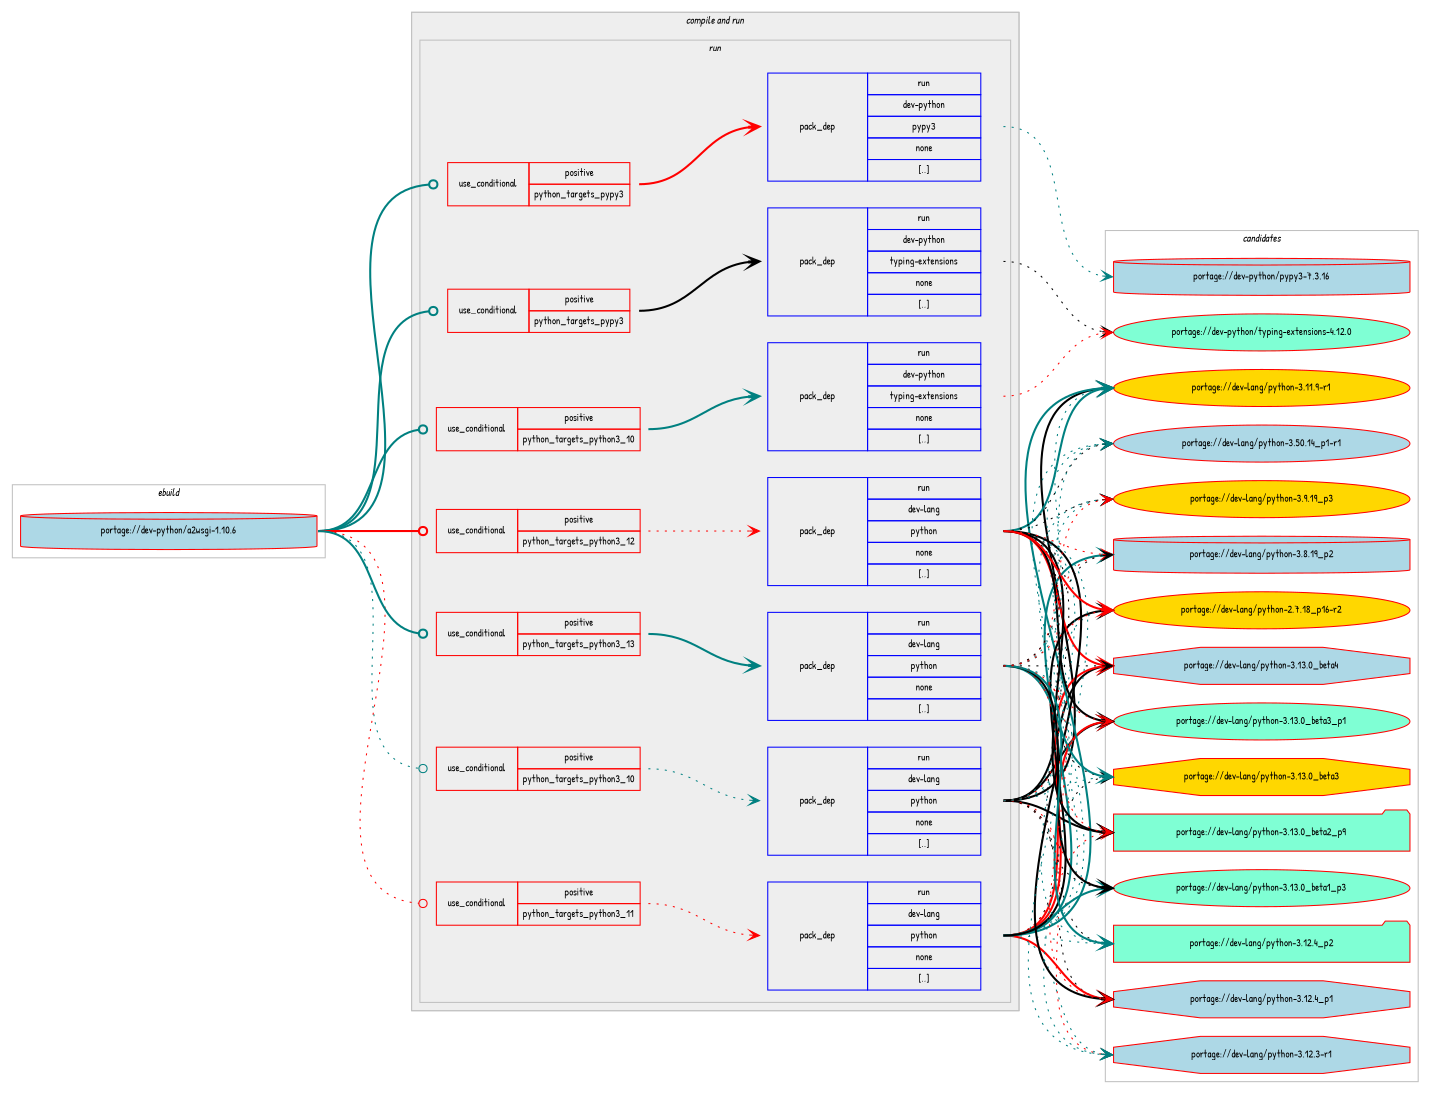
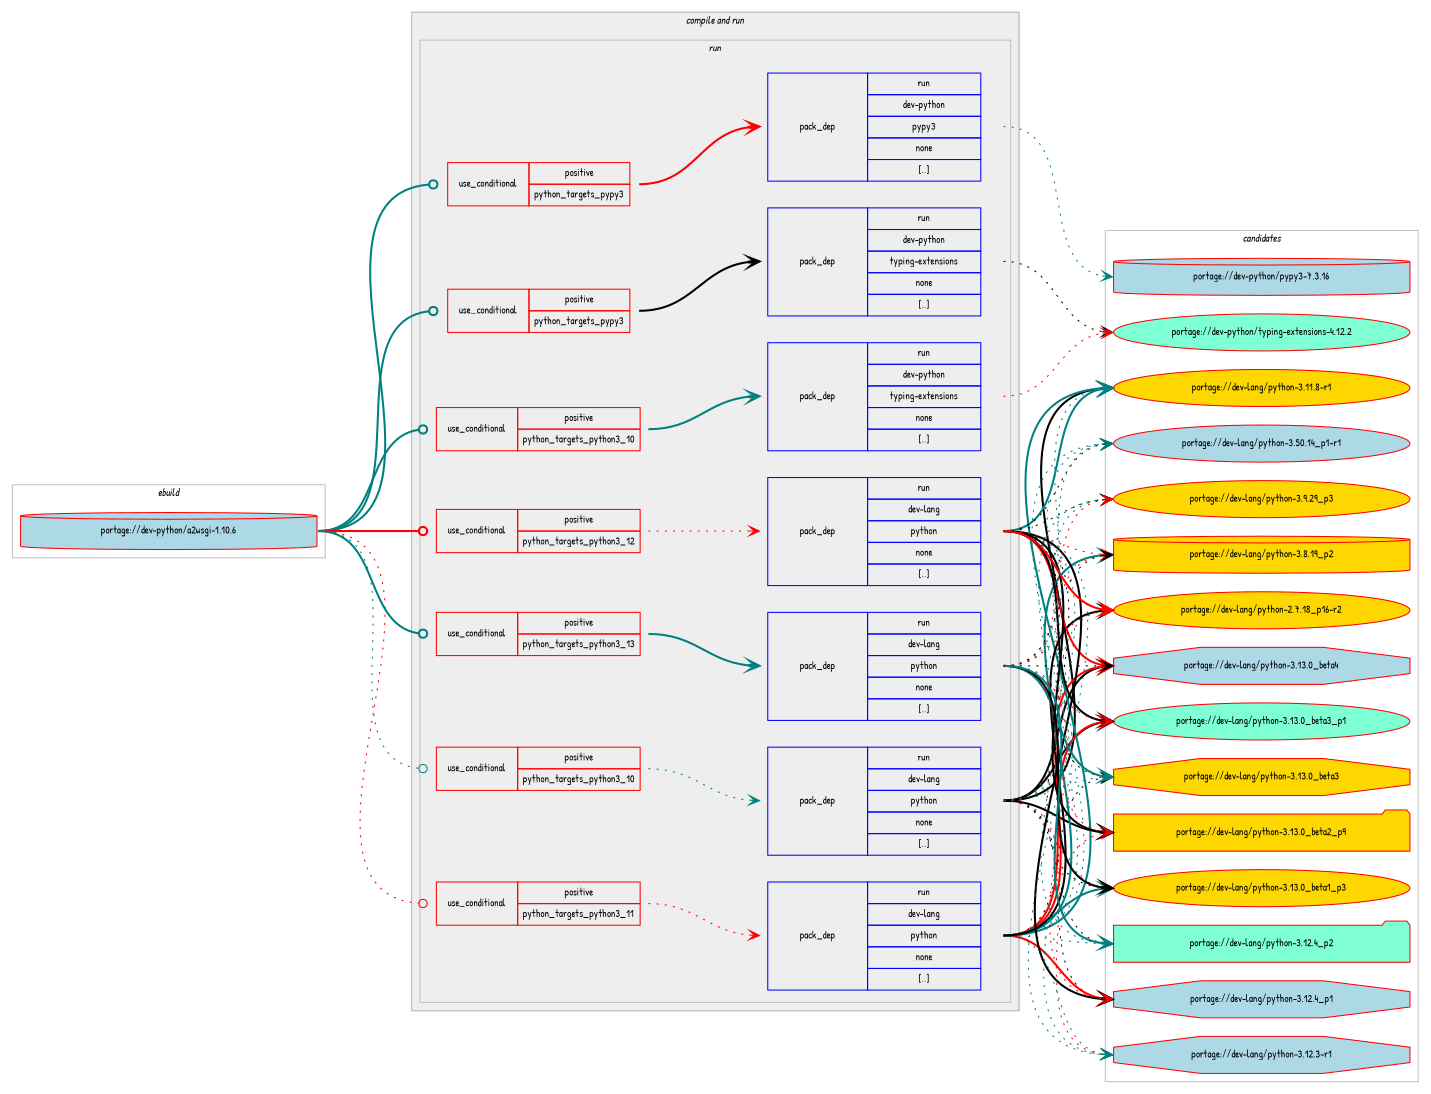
node "portage://dev-python/typing-extensions-4.12.0": label "portage://dev-python/typing-extensions-4.12.0" -> "portage://dev-python/typing-extensions-4.12.2"
node "portage://dev-lang/python-3.11.9-r1": label "portage://dev-lang/python-3.11.9-r1" -> "portage://dev-lang/python-3.11.8-r1"
node "portage://dev-lang/python-3.9.19_p3": label "portage://dev-lang/python-3.9.19_p3" -> "portage://dev-lang/python-3.9.29_p3"
node "portage://dev-lang/python-3.8.19_p2": fillcolor lightblue -> gold
node "portage://dev-lang/python-3.13.0_beta2_p9": fillcolor aquamarine -> gold
node "portage://dev-lang/python-3.13.0_beta1_p3": fillcolor aquamarine -> gold
